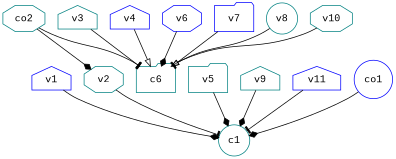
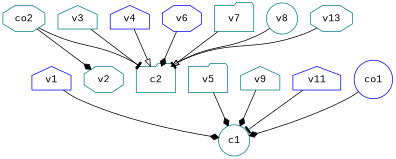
node "v7": color blue -> teal
node "v10": label "v10" -> "v13"
node "c6": label "c6" -> "c2"
edge "v2" -> "c1": removed
